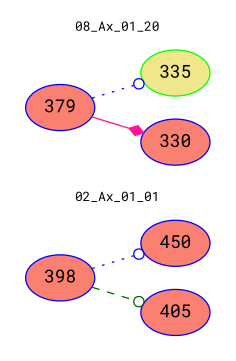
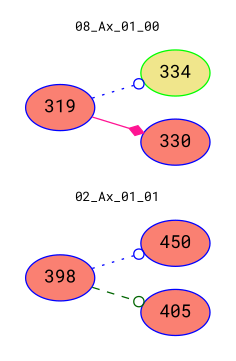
cluster "08_Ax_01_20": label "08_Ax_01_20" -> "08_Ax_01_00"
node "335": label "335" -> "334"
node "379": label "379" -> "319"
